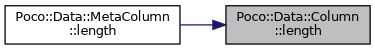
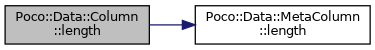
edge "Poco::Data::MetaColumn ::length" -> "Poco::Data::Column ::length": reversed
